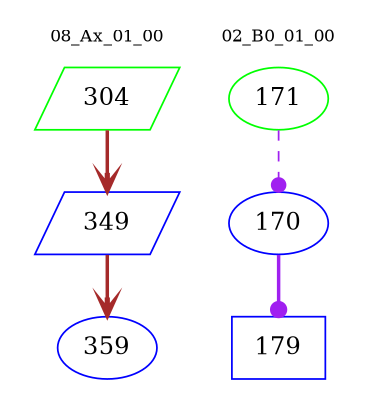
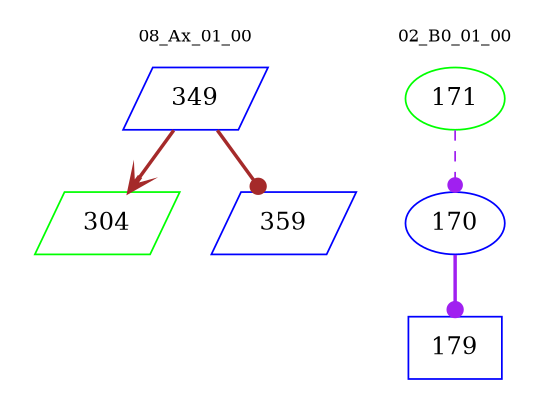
edge "304" -> "349": reversed
edge "349" -> "359": arrowhead vee -> dot
node "359": shape ellipse -> parallelogram
